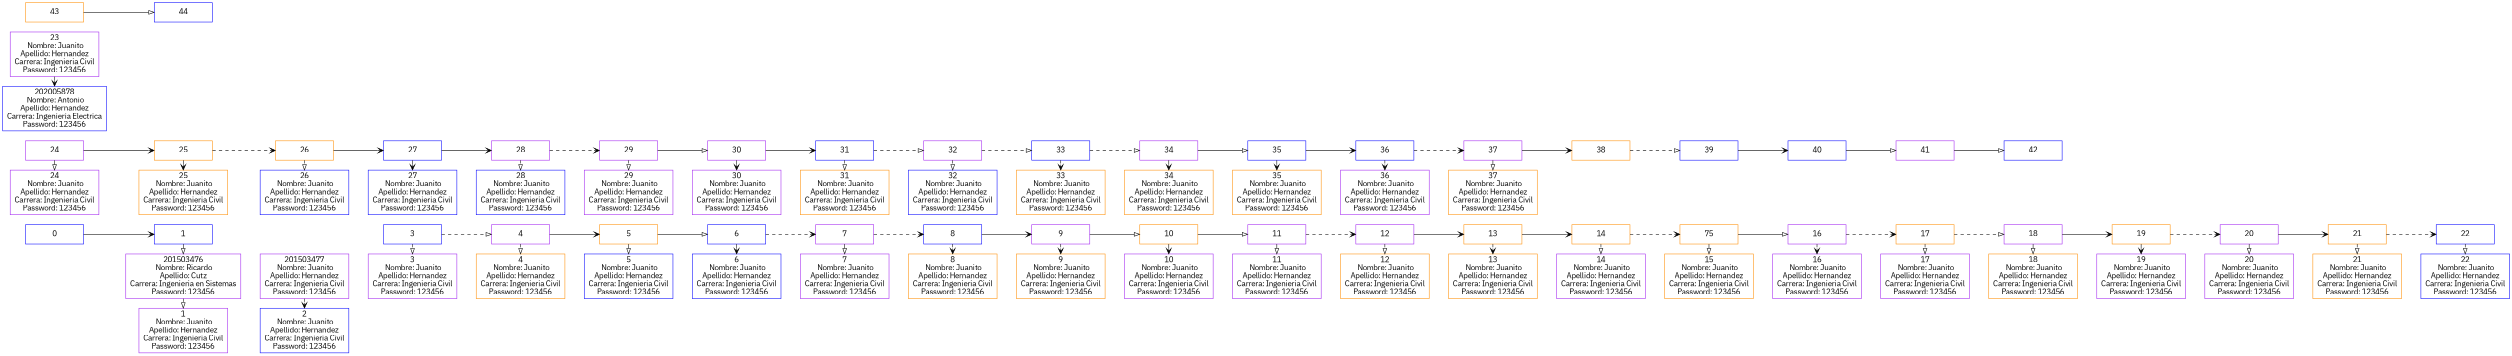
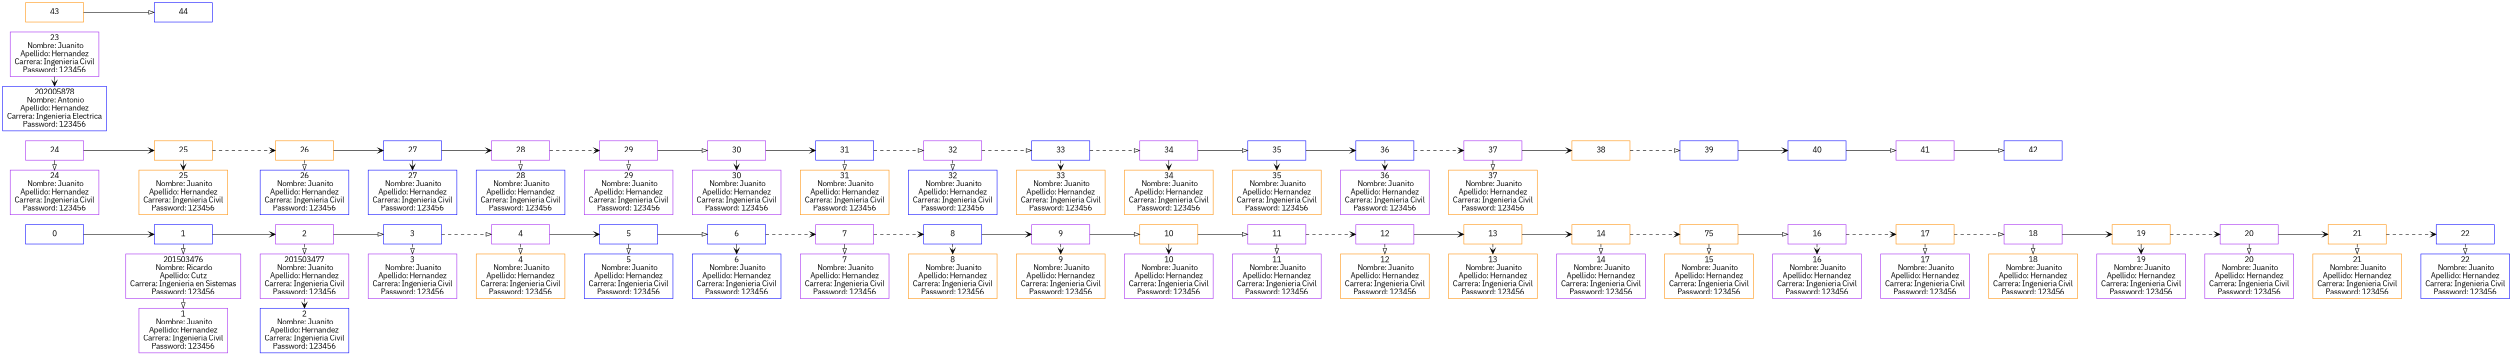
node "2": added
node "5": color darkorange -> blue
